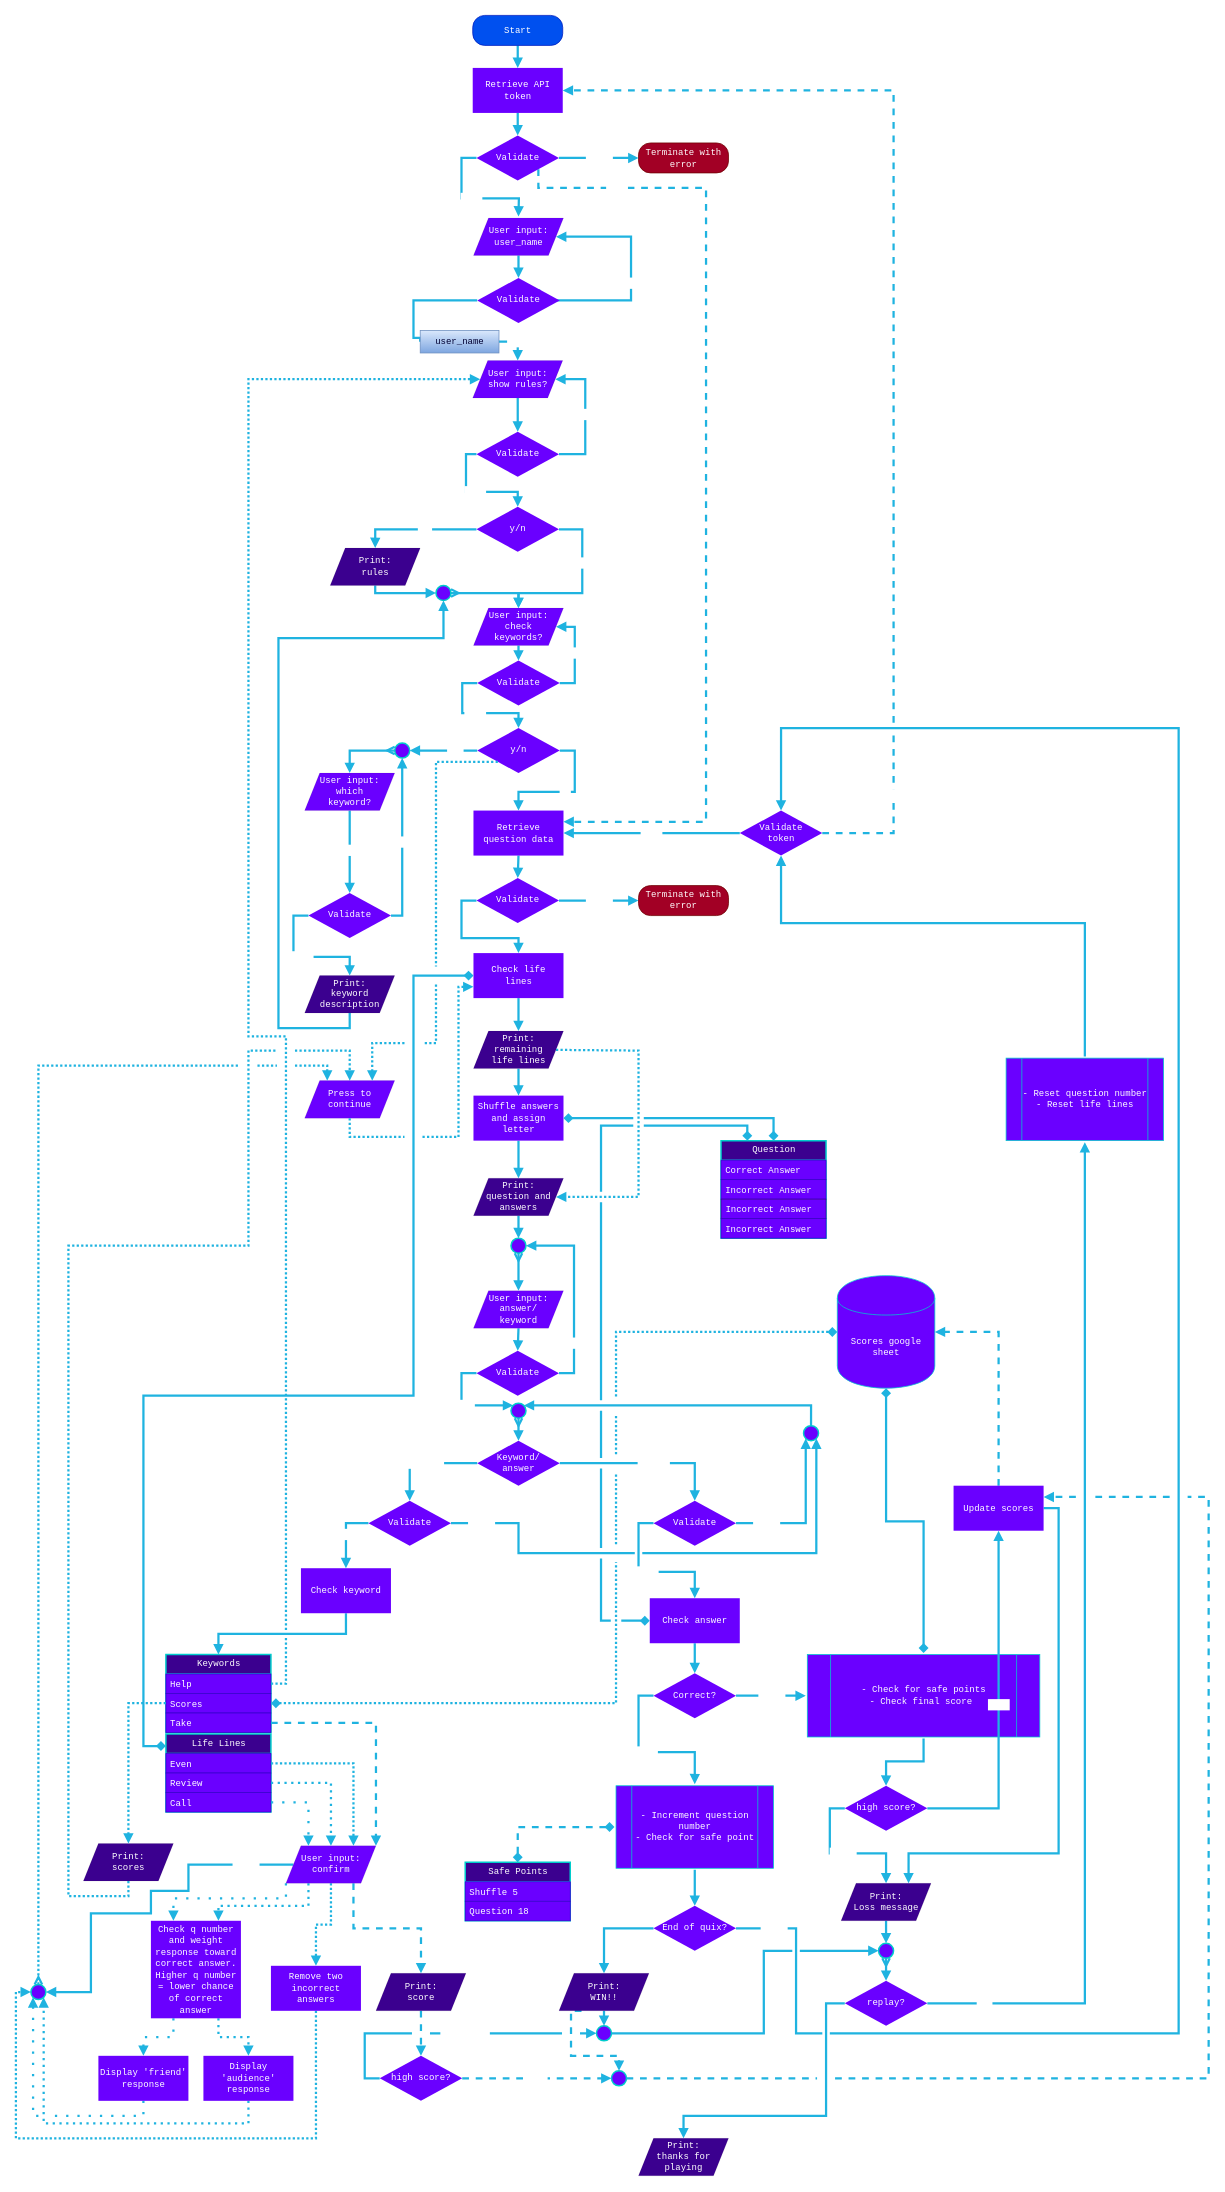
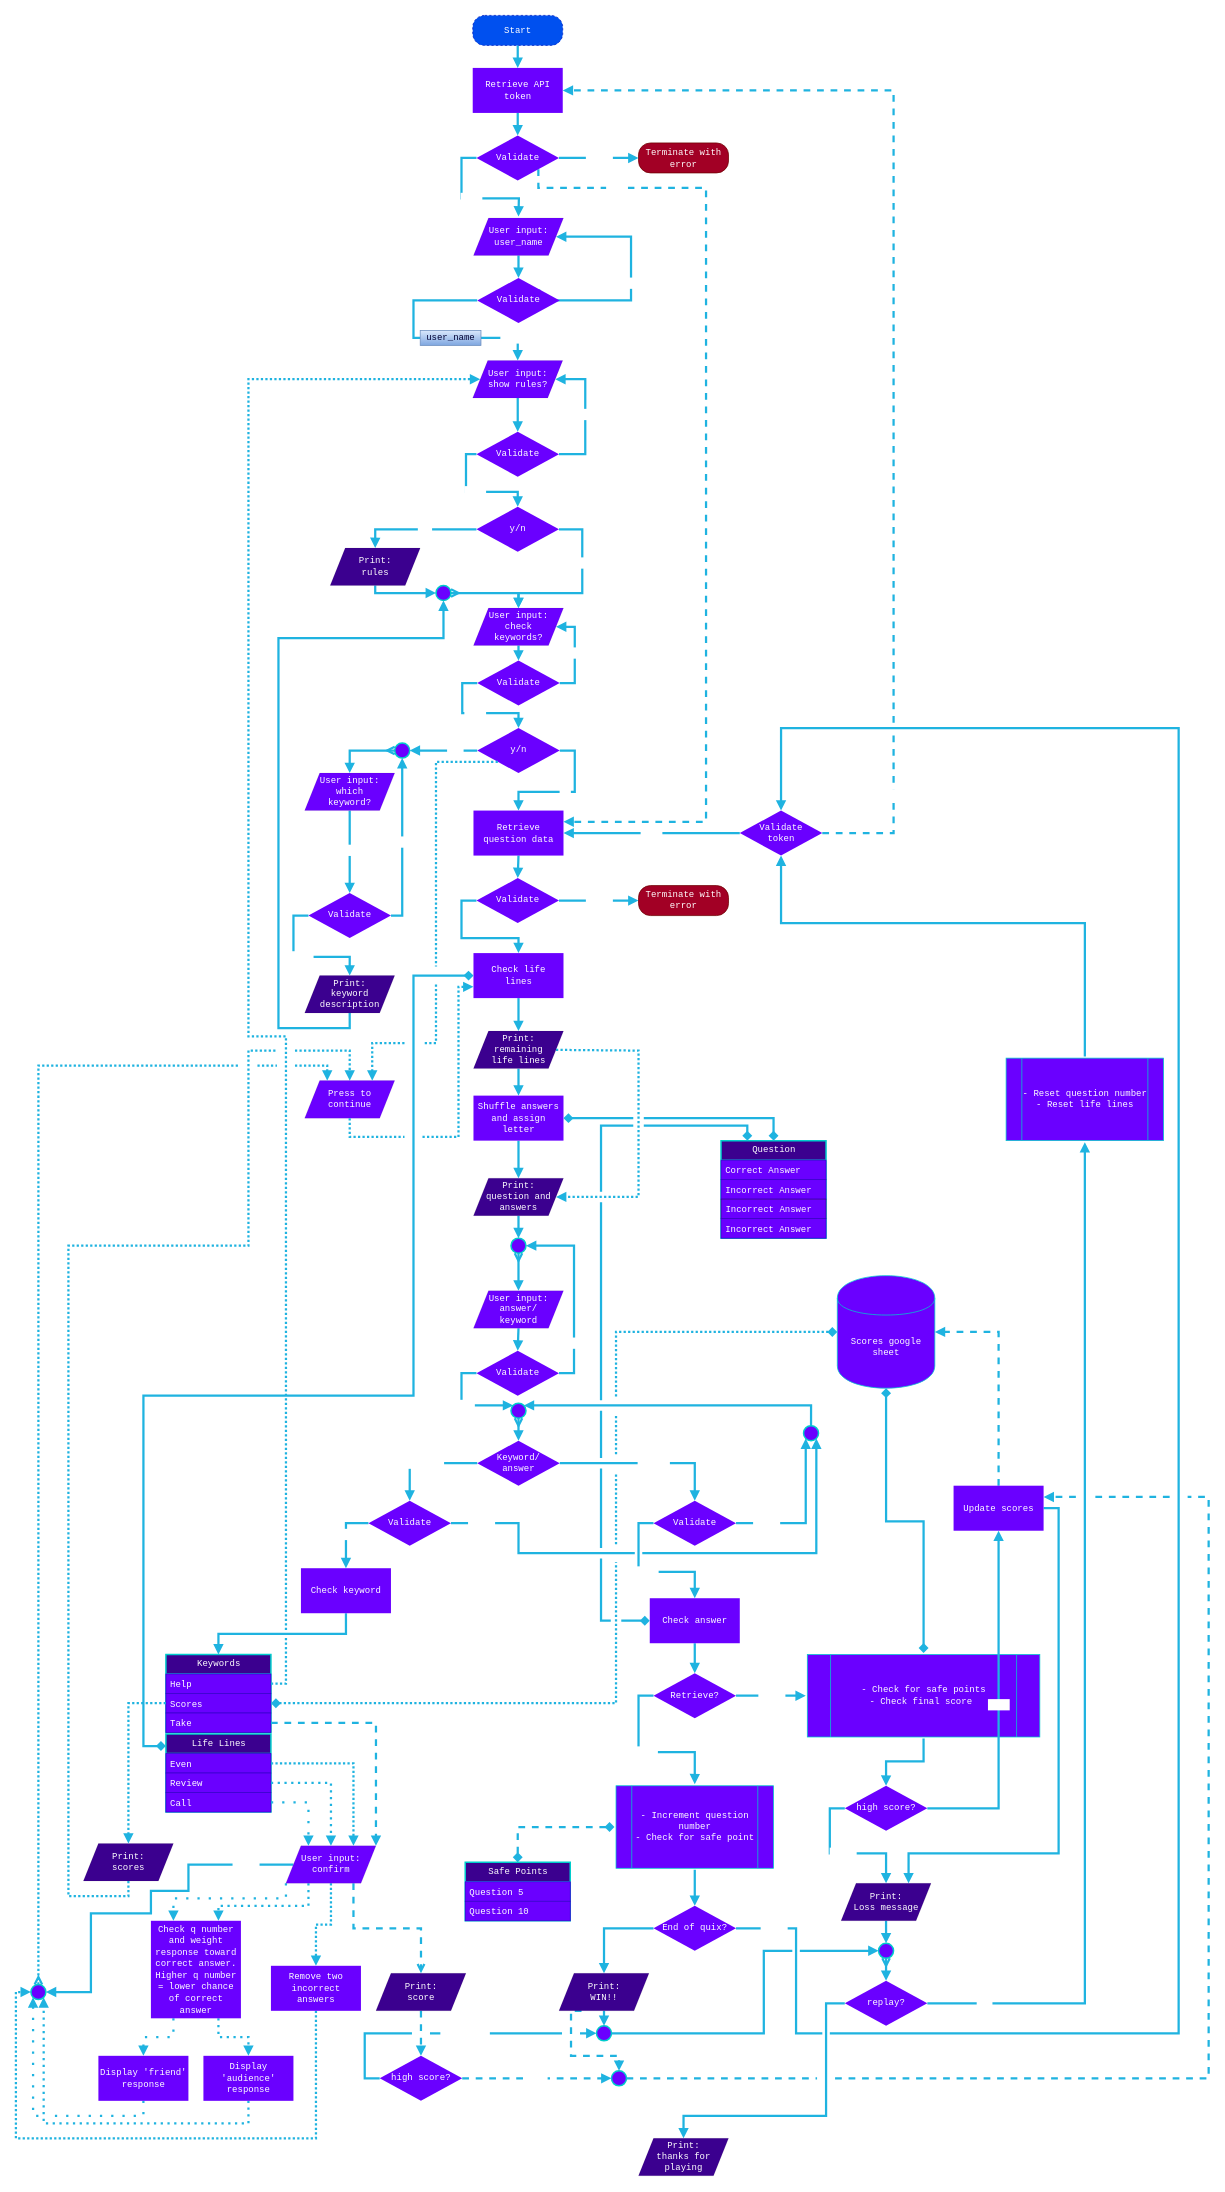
node "Start": style solid -> dashed
node "user_name": size 79x23 -> 61x15
node "Correct?": label "Correct?" -> "Retrieve?"
node "Shuffle 5": label "Shuffle 5" -> "Question 5"
node "Question 18": label "Question 18" -> "Question 10"
edge "User input: confirm" -> "Print: score": arrowhead block -> open
